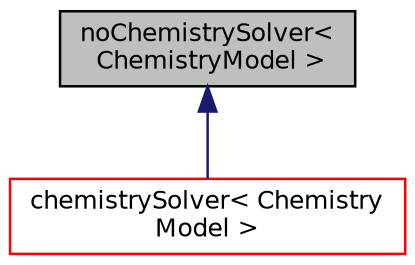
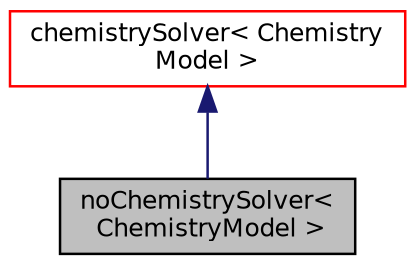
edge "chemistrySolver< Chemistry Model >" -> "noChemistrySolver< ChemistryModel >": reversed
